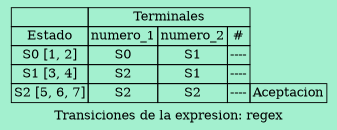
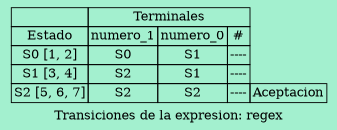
node "Terminales": text "numero_2" -> "numero_0"
